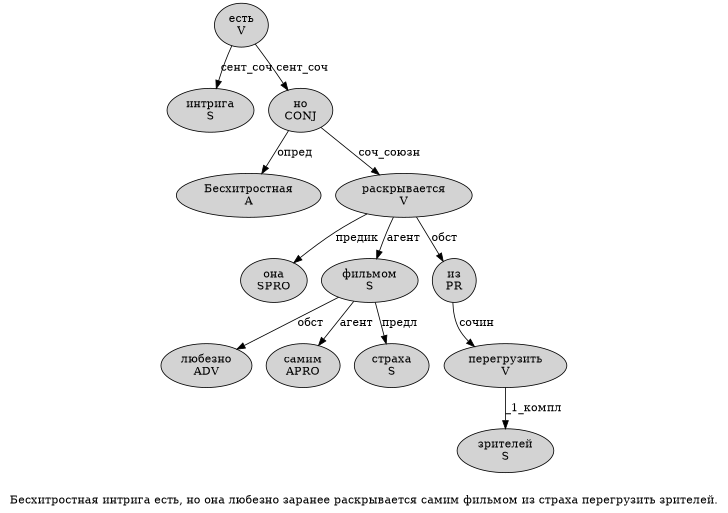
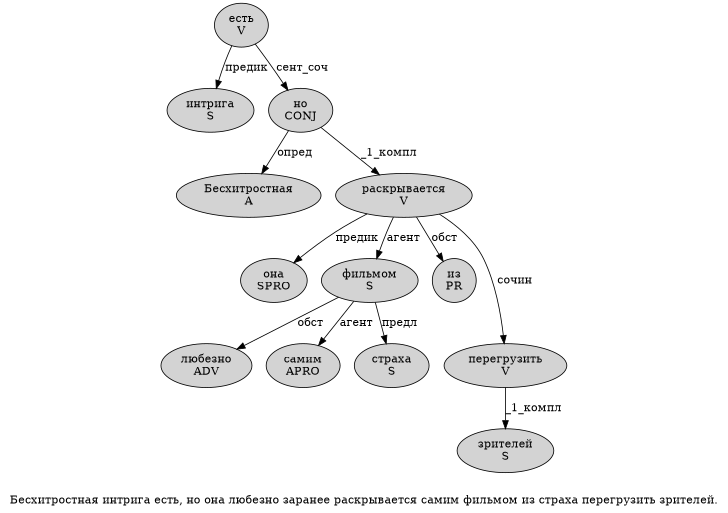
edge "есть V" -> "интрига S": label "сент_соч" -> "предик"
edge "но CONJ" -> "раскрывается V": label "соч_союзн" -> "_1_компл"
edge "из PR" -> "перегрузить V": now "раскрывается V" -> "перегрузить V"
